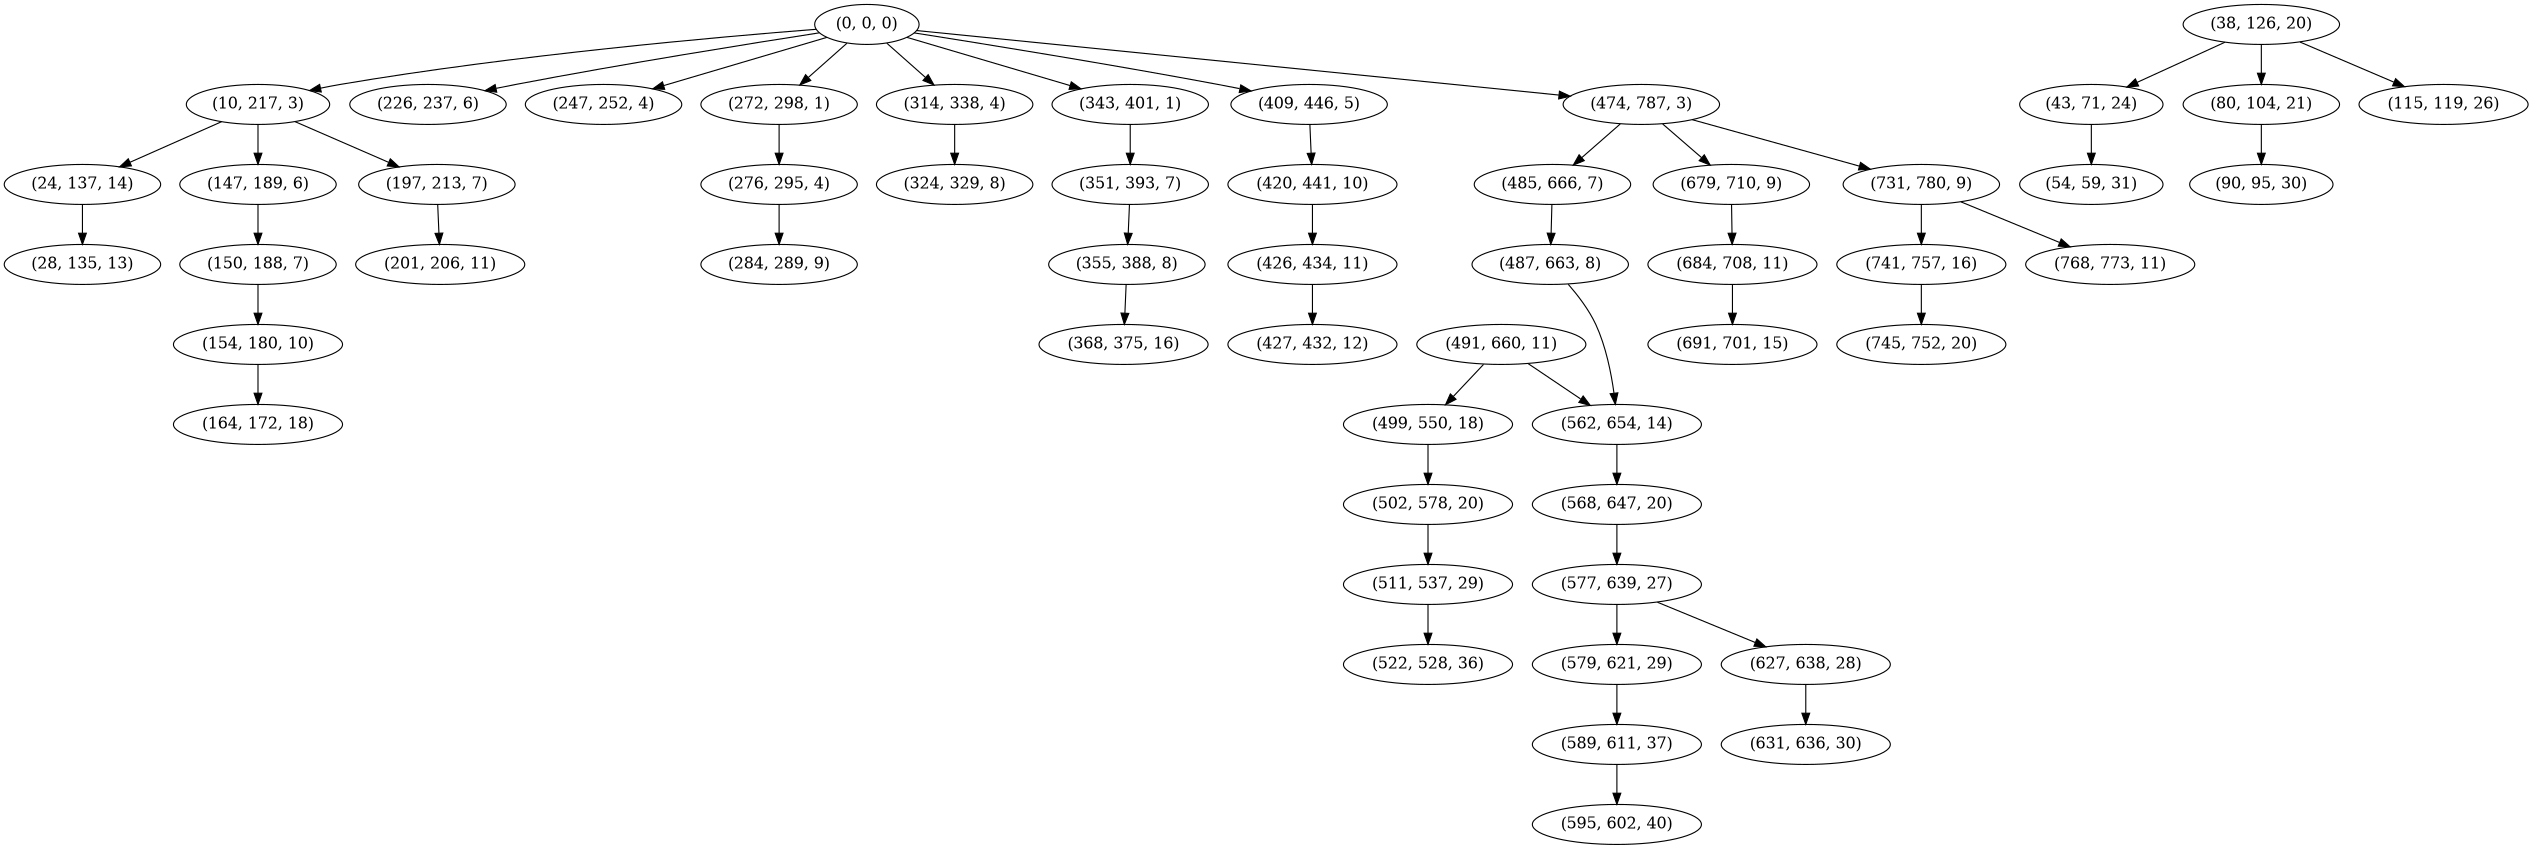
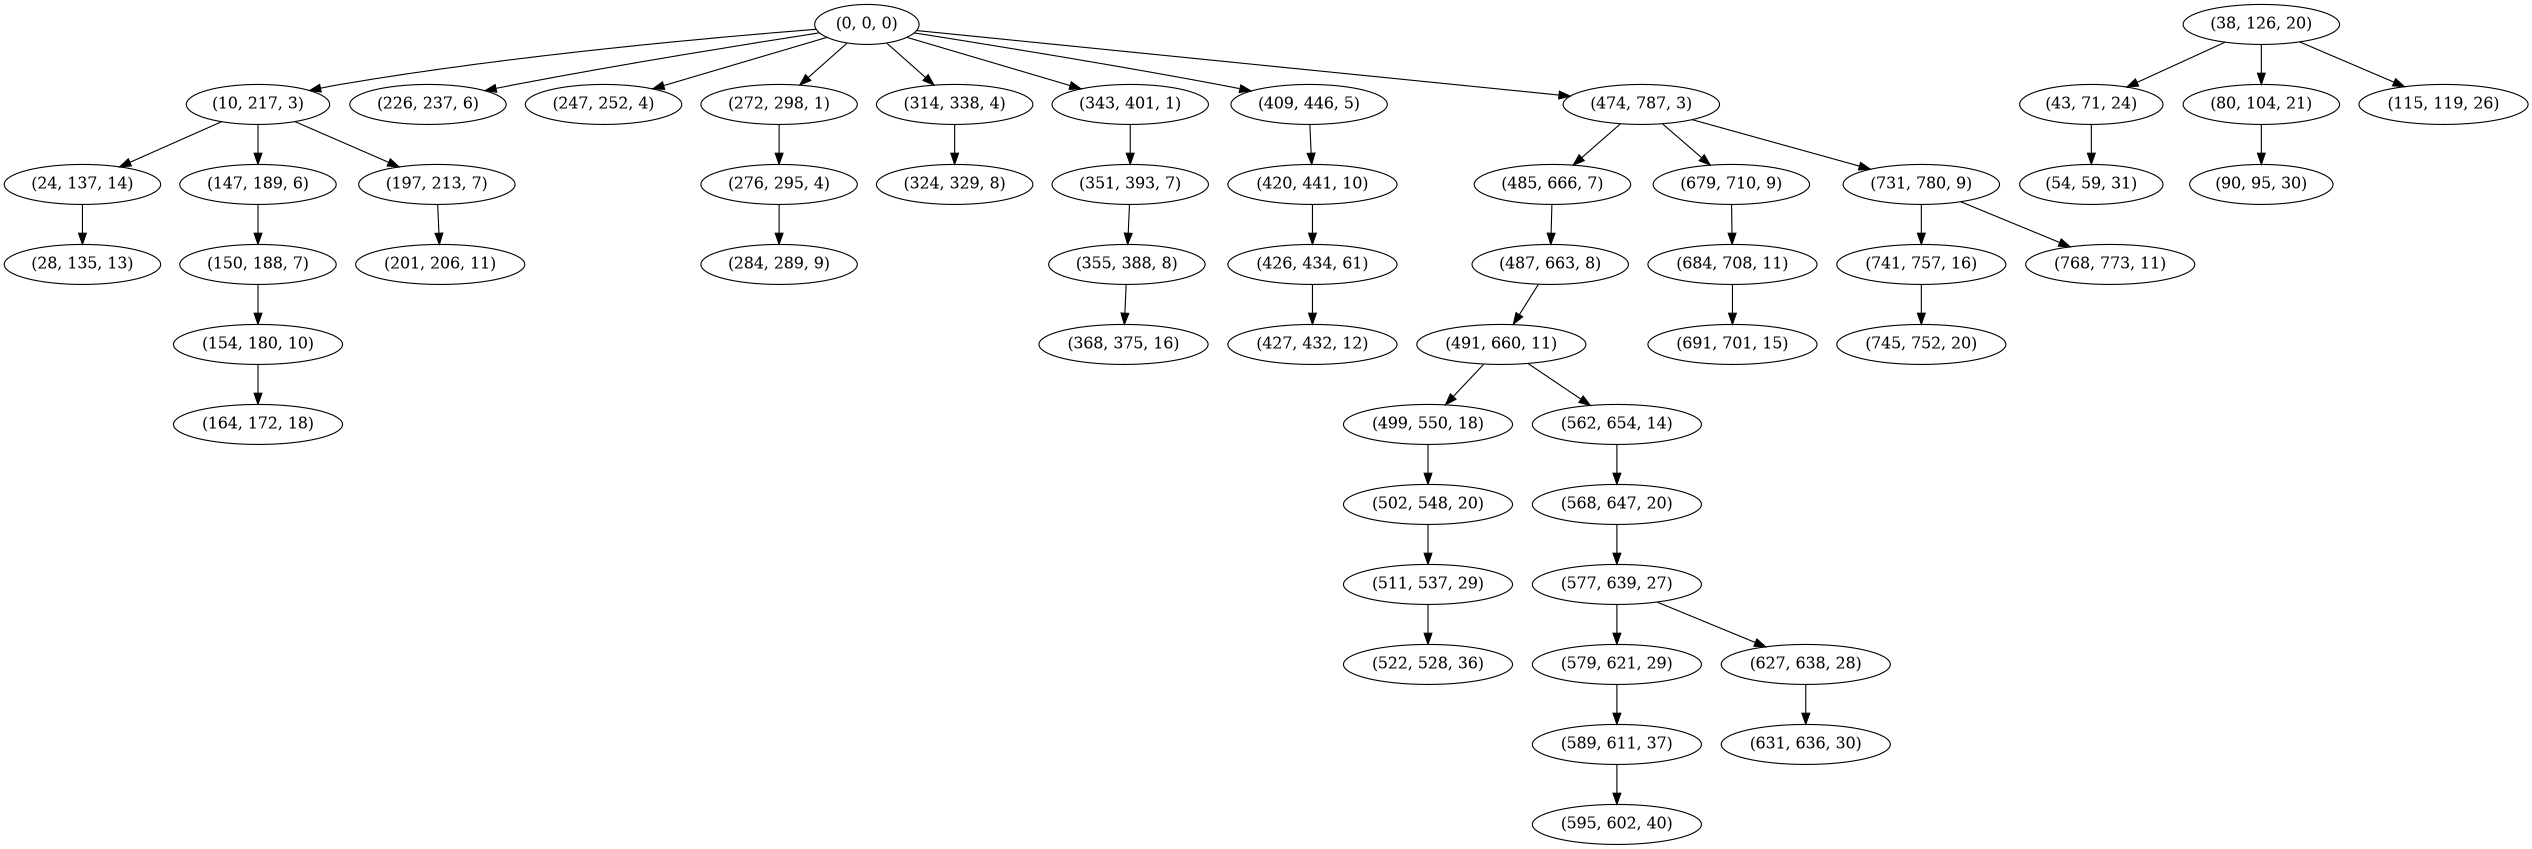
node "(426, 434, 11)": label "(426, 434, 11)" -> "(426, 434, 61)"
edge "(487, 663, 8)" -> "(562, 654, 14)": now "(487, 663, 8)" -> "(491, 660, 11)"
node "(502, 578, 20)": label "(502, 578, 20)" -> "(502, 548, 20)"
